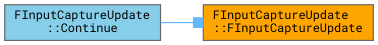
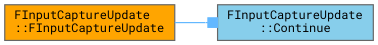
edge "FInputCaptureUpdate ::Continue" -> "FInputCaptureUpdate ::FInputCaptureUpdate": reversed
